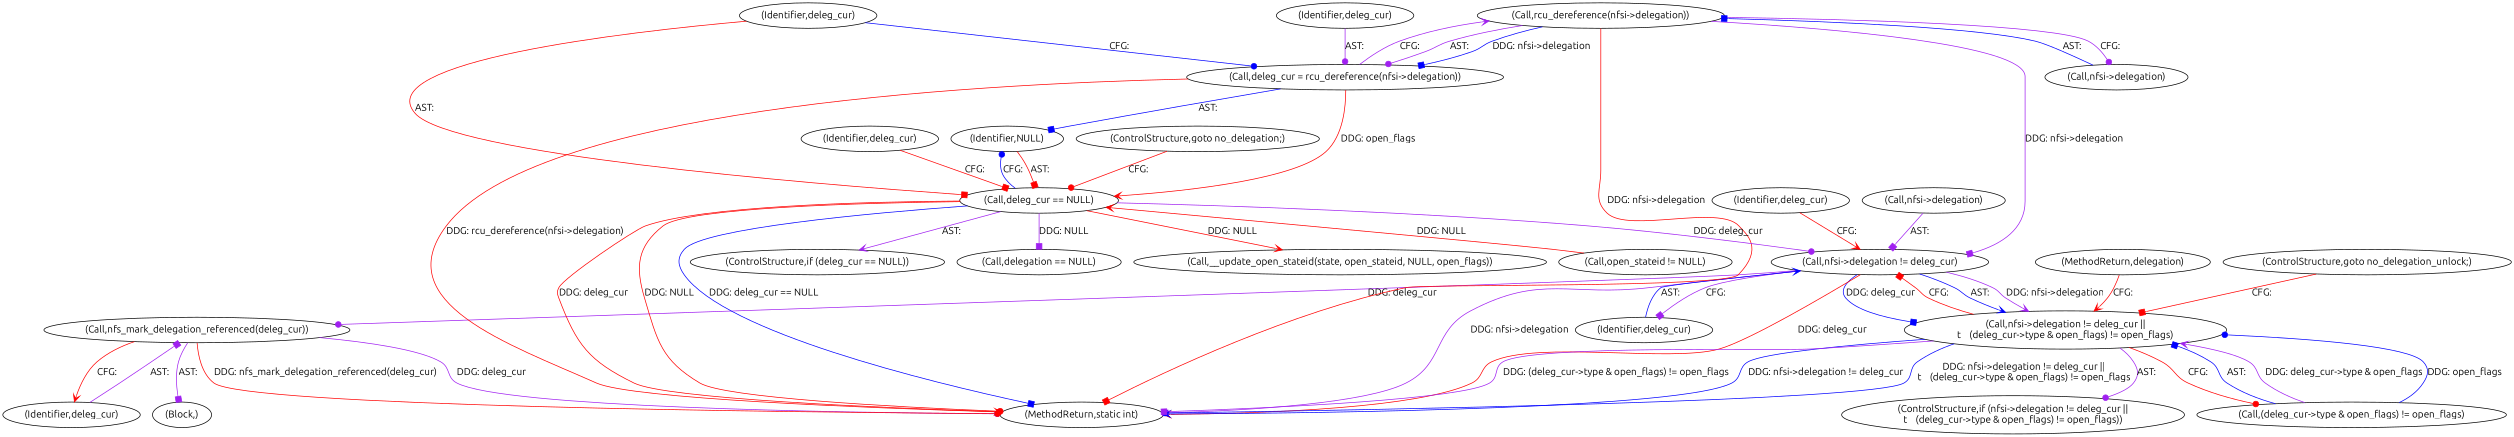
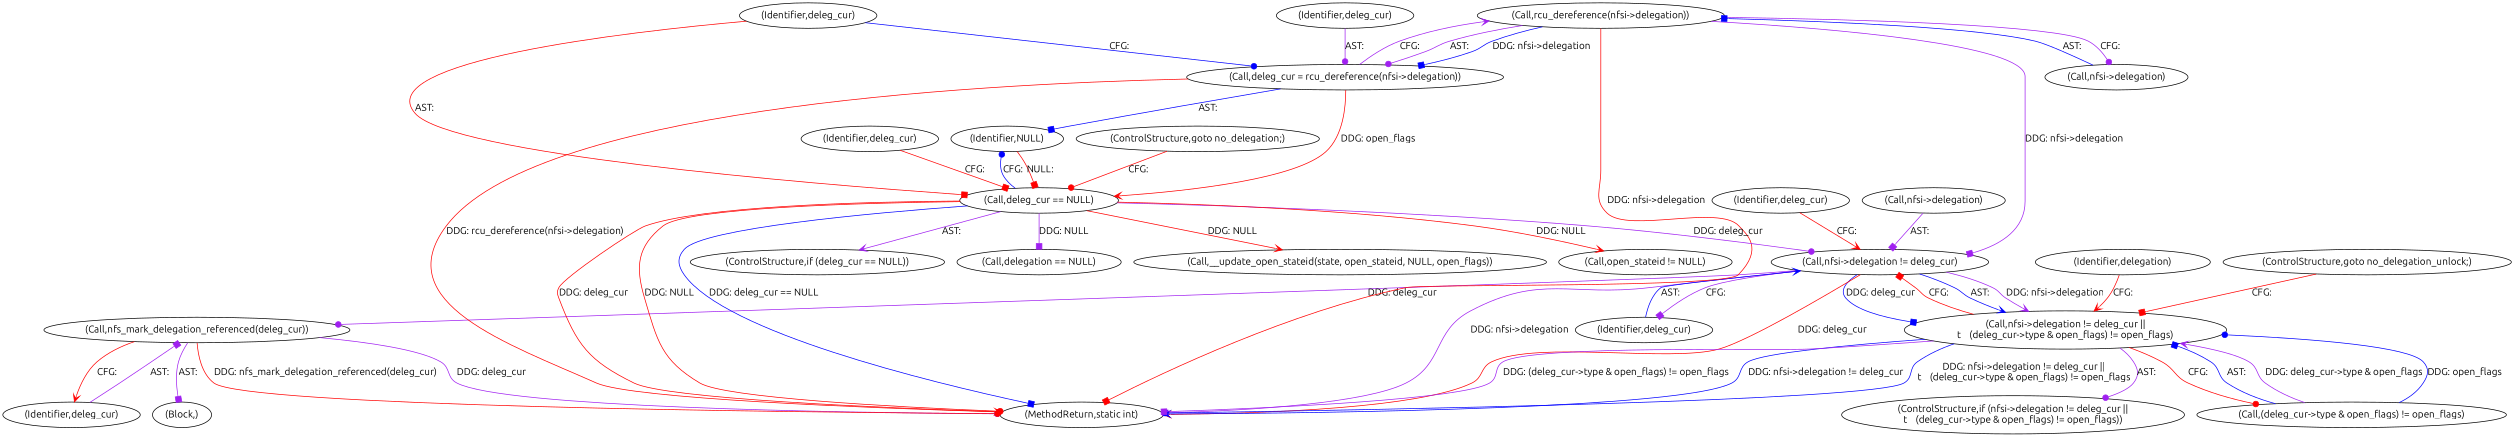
edge "(Identifier,NULL)" -> "(Call,deleg_cur == NULL)": label "AST: " -> "NULL: "
edge "(Call,open_stateid != NULL)" -> "(Call,deleg_cur == NULL)": reversed
node "(MethodReturn,delegation)": label "(MethodReturn,delegation)" -> "(Identifier,delegation)"
